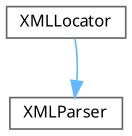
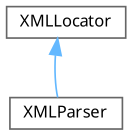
edge "XMLLocator" -> "XMLParser": reversed
